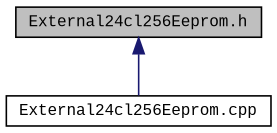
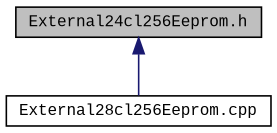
node "External24cl256Eeprom.cpp": label "External24cl256Eeprom.cpp" -> "External28cl256Eeprom.cpp"
